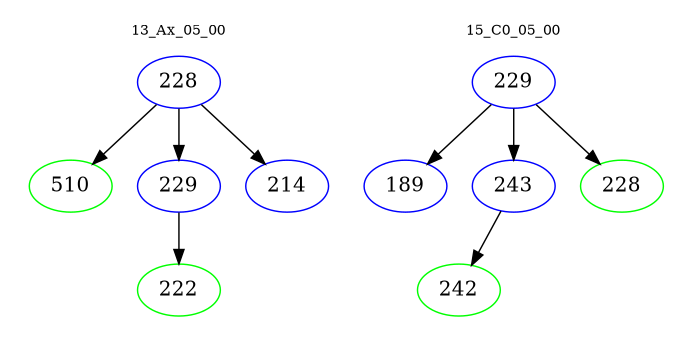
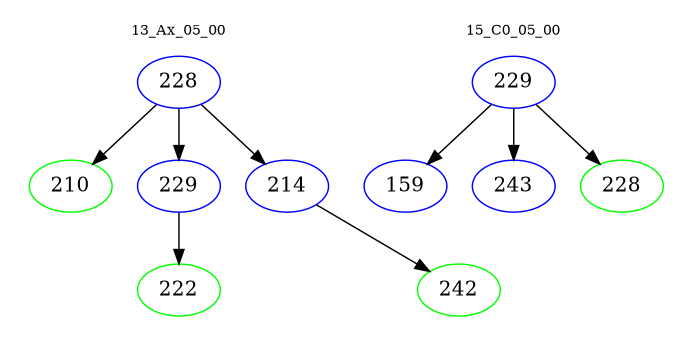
node "510": label "510" -> "210"
node "189": label "189" -> "159"
edge "243" -> "242": now "214" -> "242"
